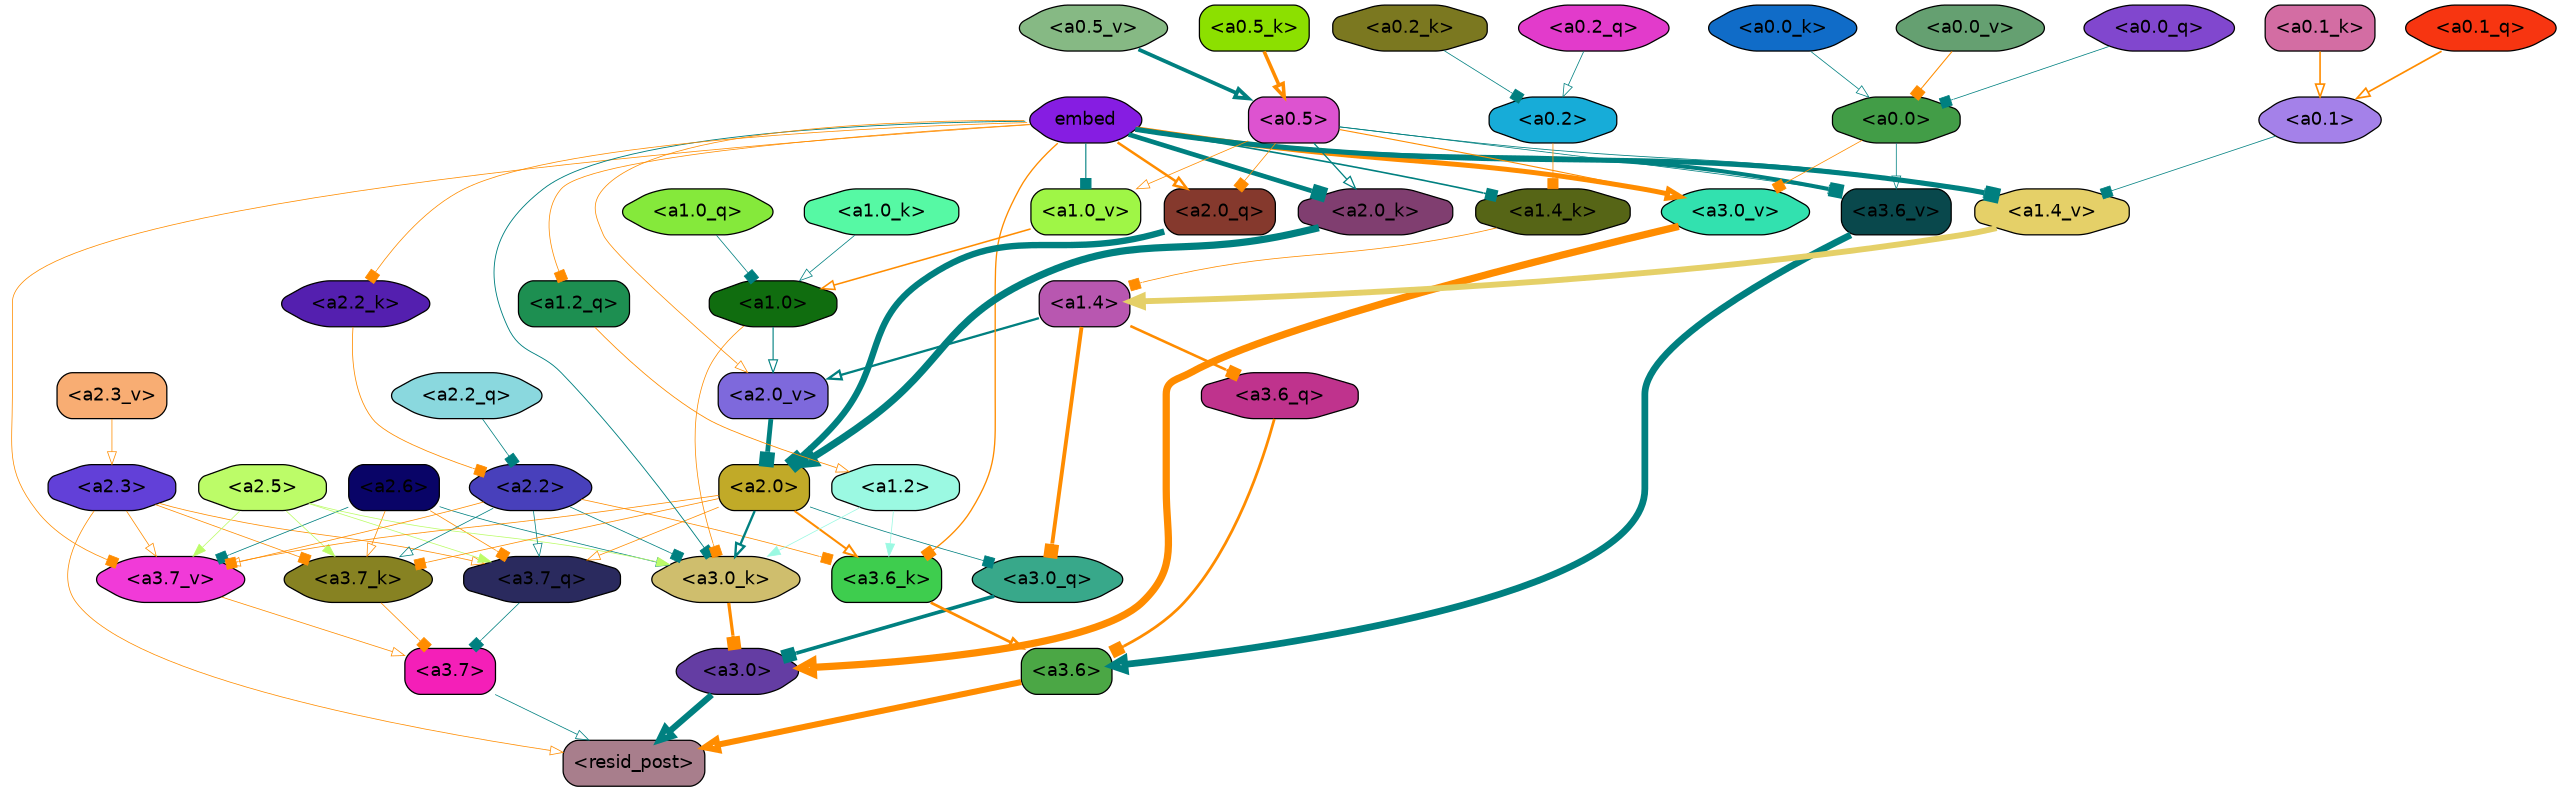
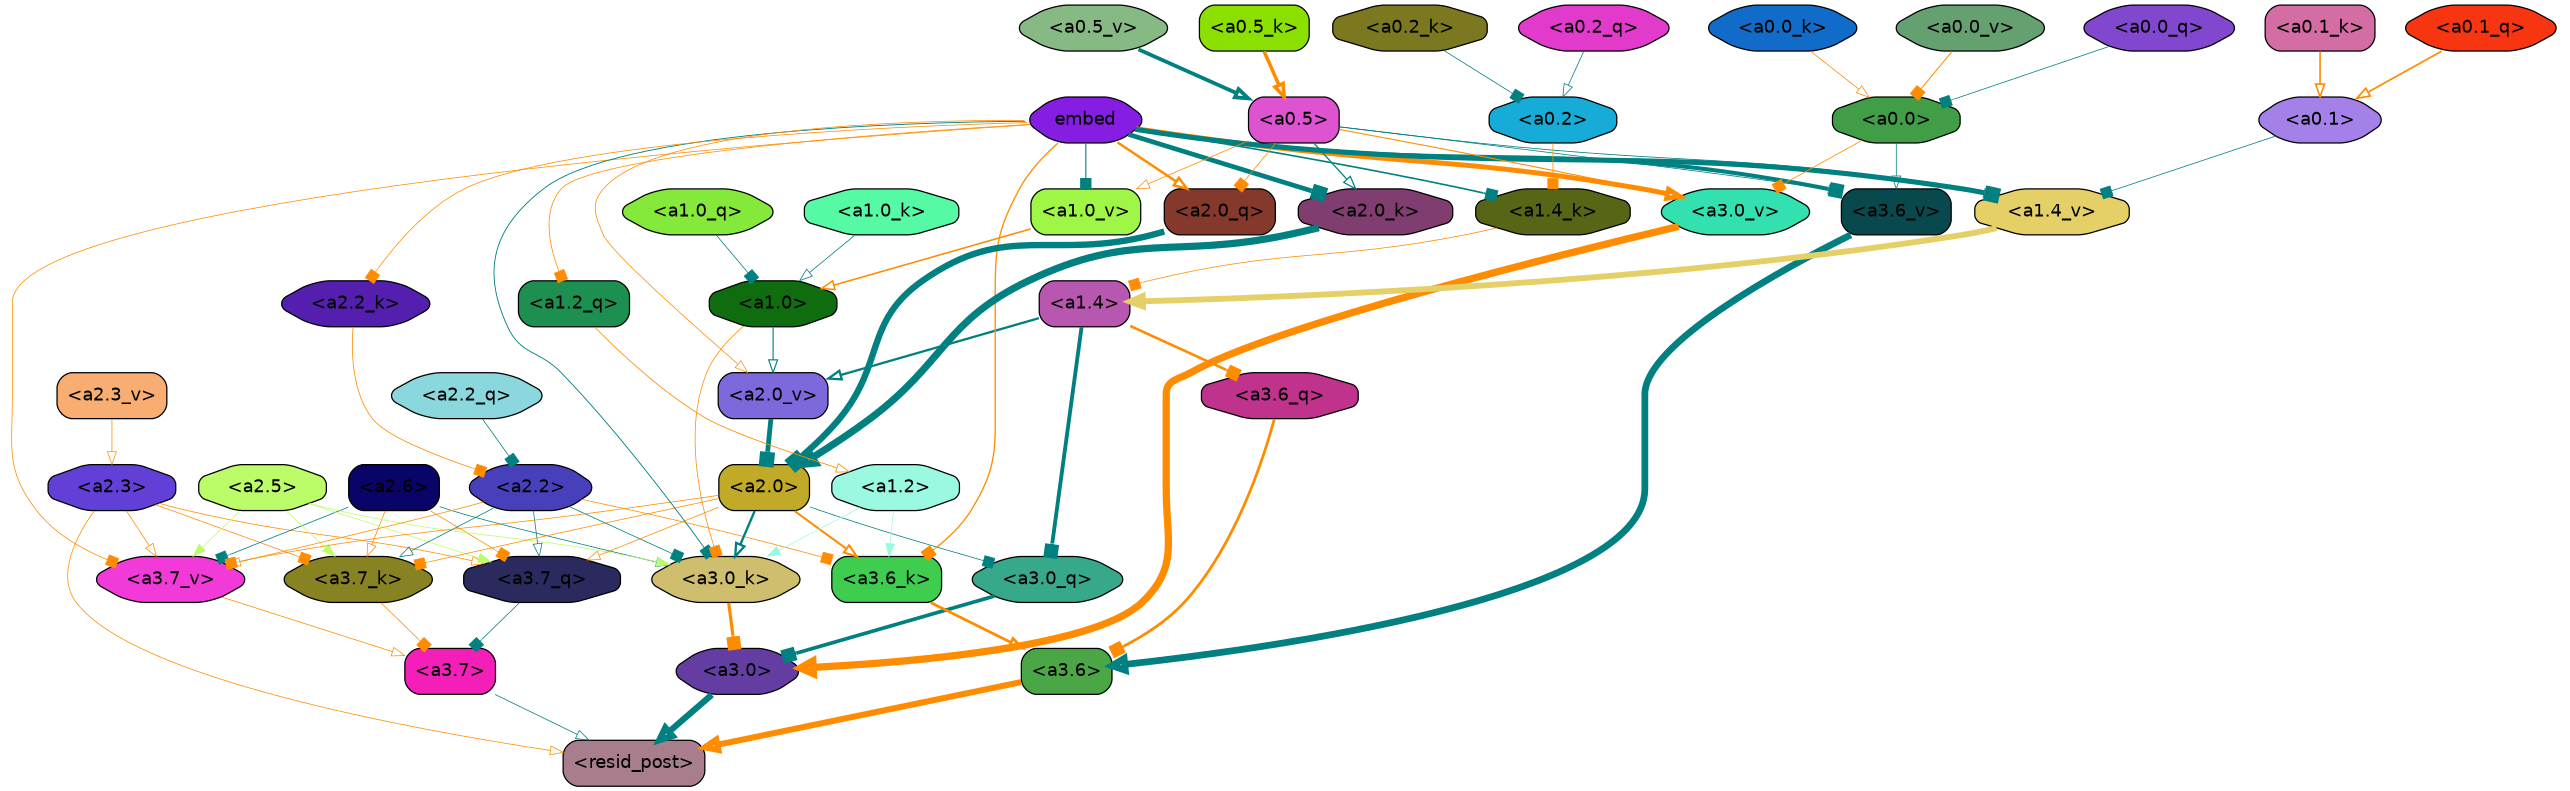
edge "<a0.0_k>" -> "<a0.0>": color teal -> darkorange
edge "<a1.4>" -> "<a3.0_q>": color darkorange -> teal
